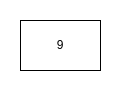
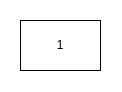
node "9": label "9" -> "1"
